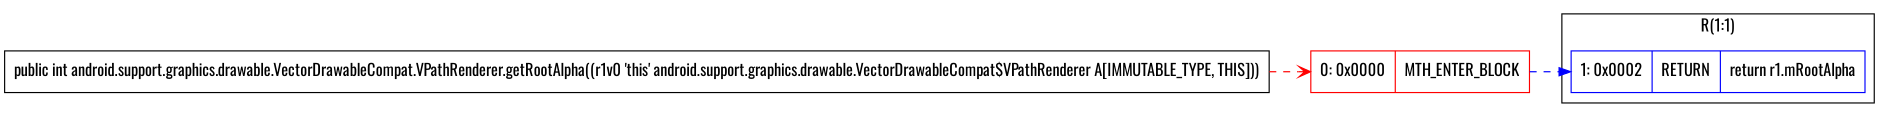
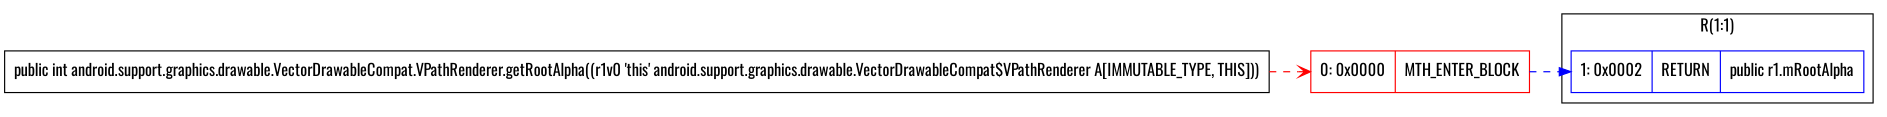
node "1: 0x0002": text "return r1.mRootAlpha" -> "public r1.mRootAlpha"
